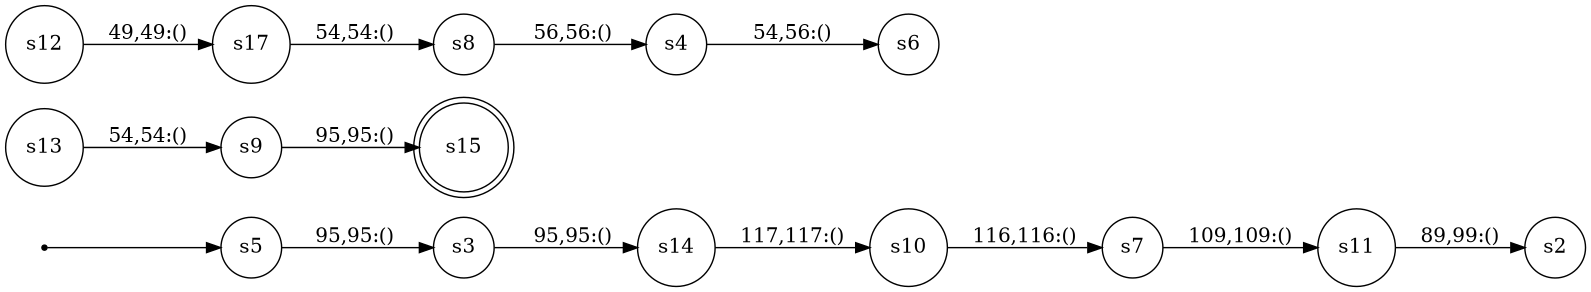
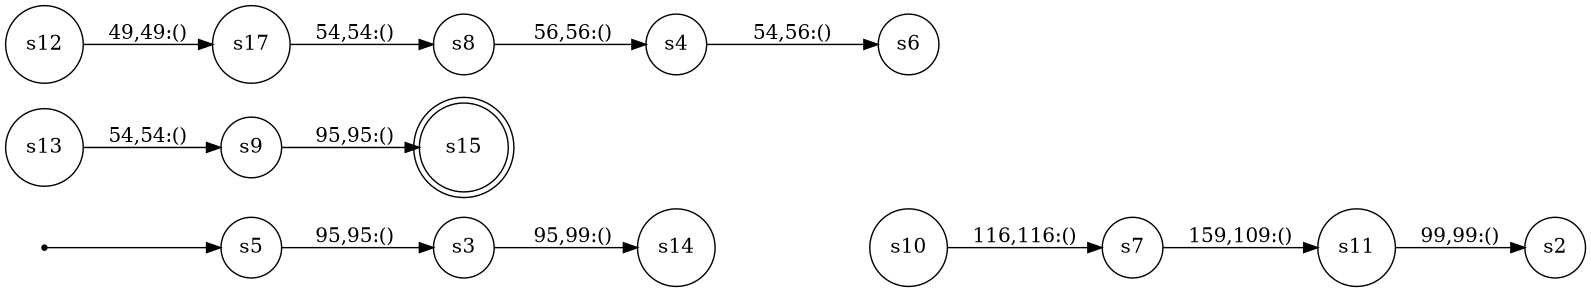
edge "s3" -> "s14": label "95,95:()" -> "95,99:()"
edge "s7" -> "s11": label "109,109:()" -> "159,109:()"
edge "s11" -> "s2": label "89,99:()" -> "99,99:()"
edge "s14" -> "s10": removed, label "117,117:()"
